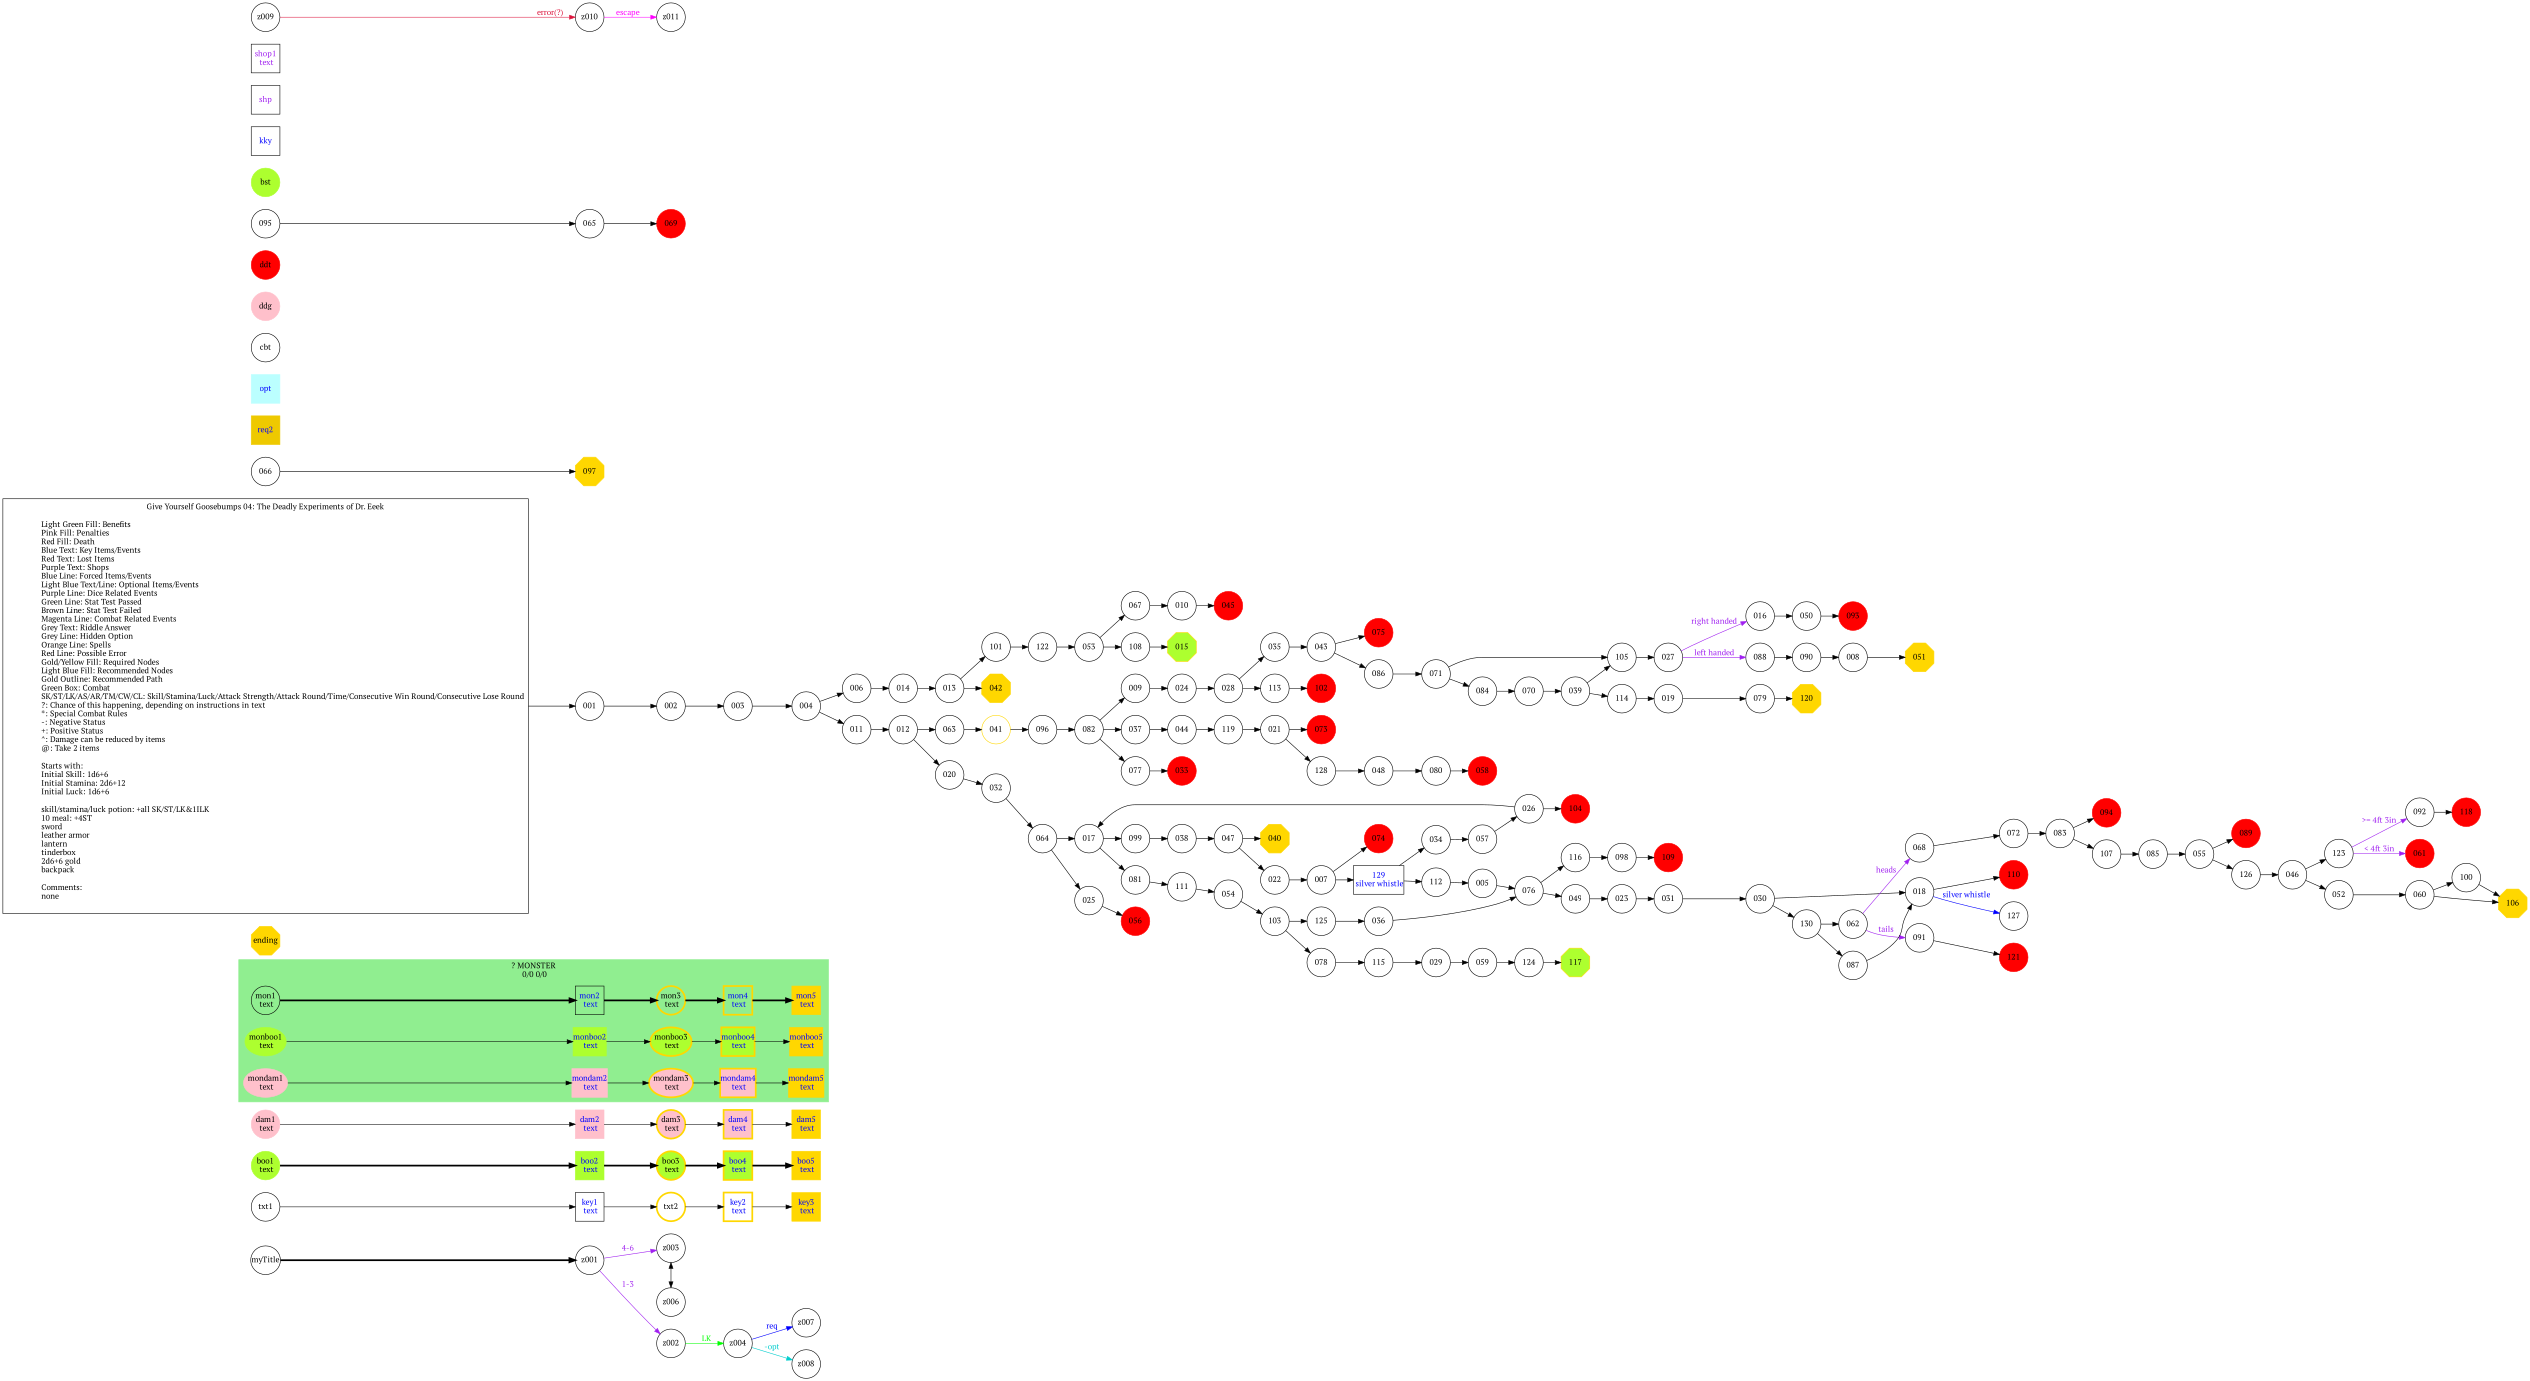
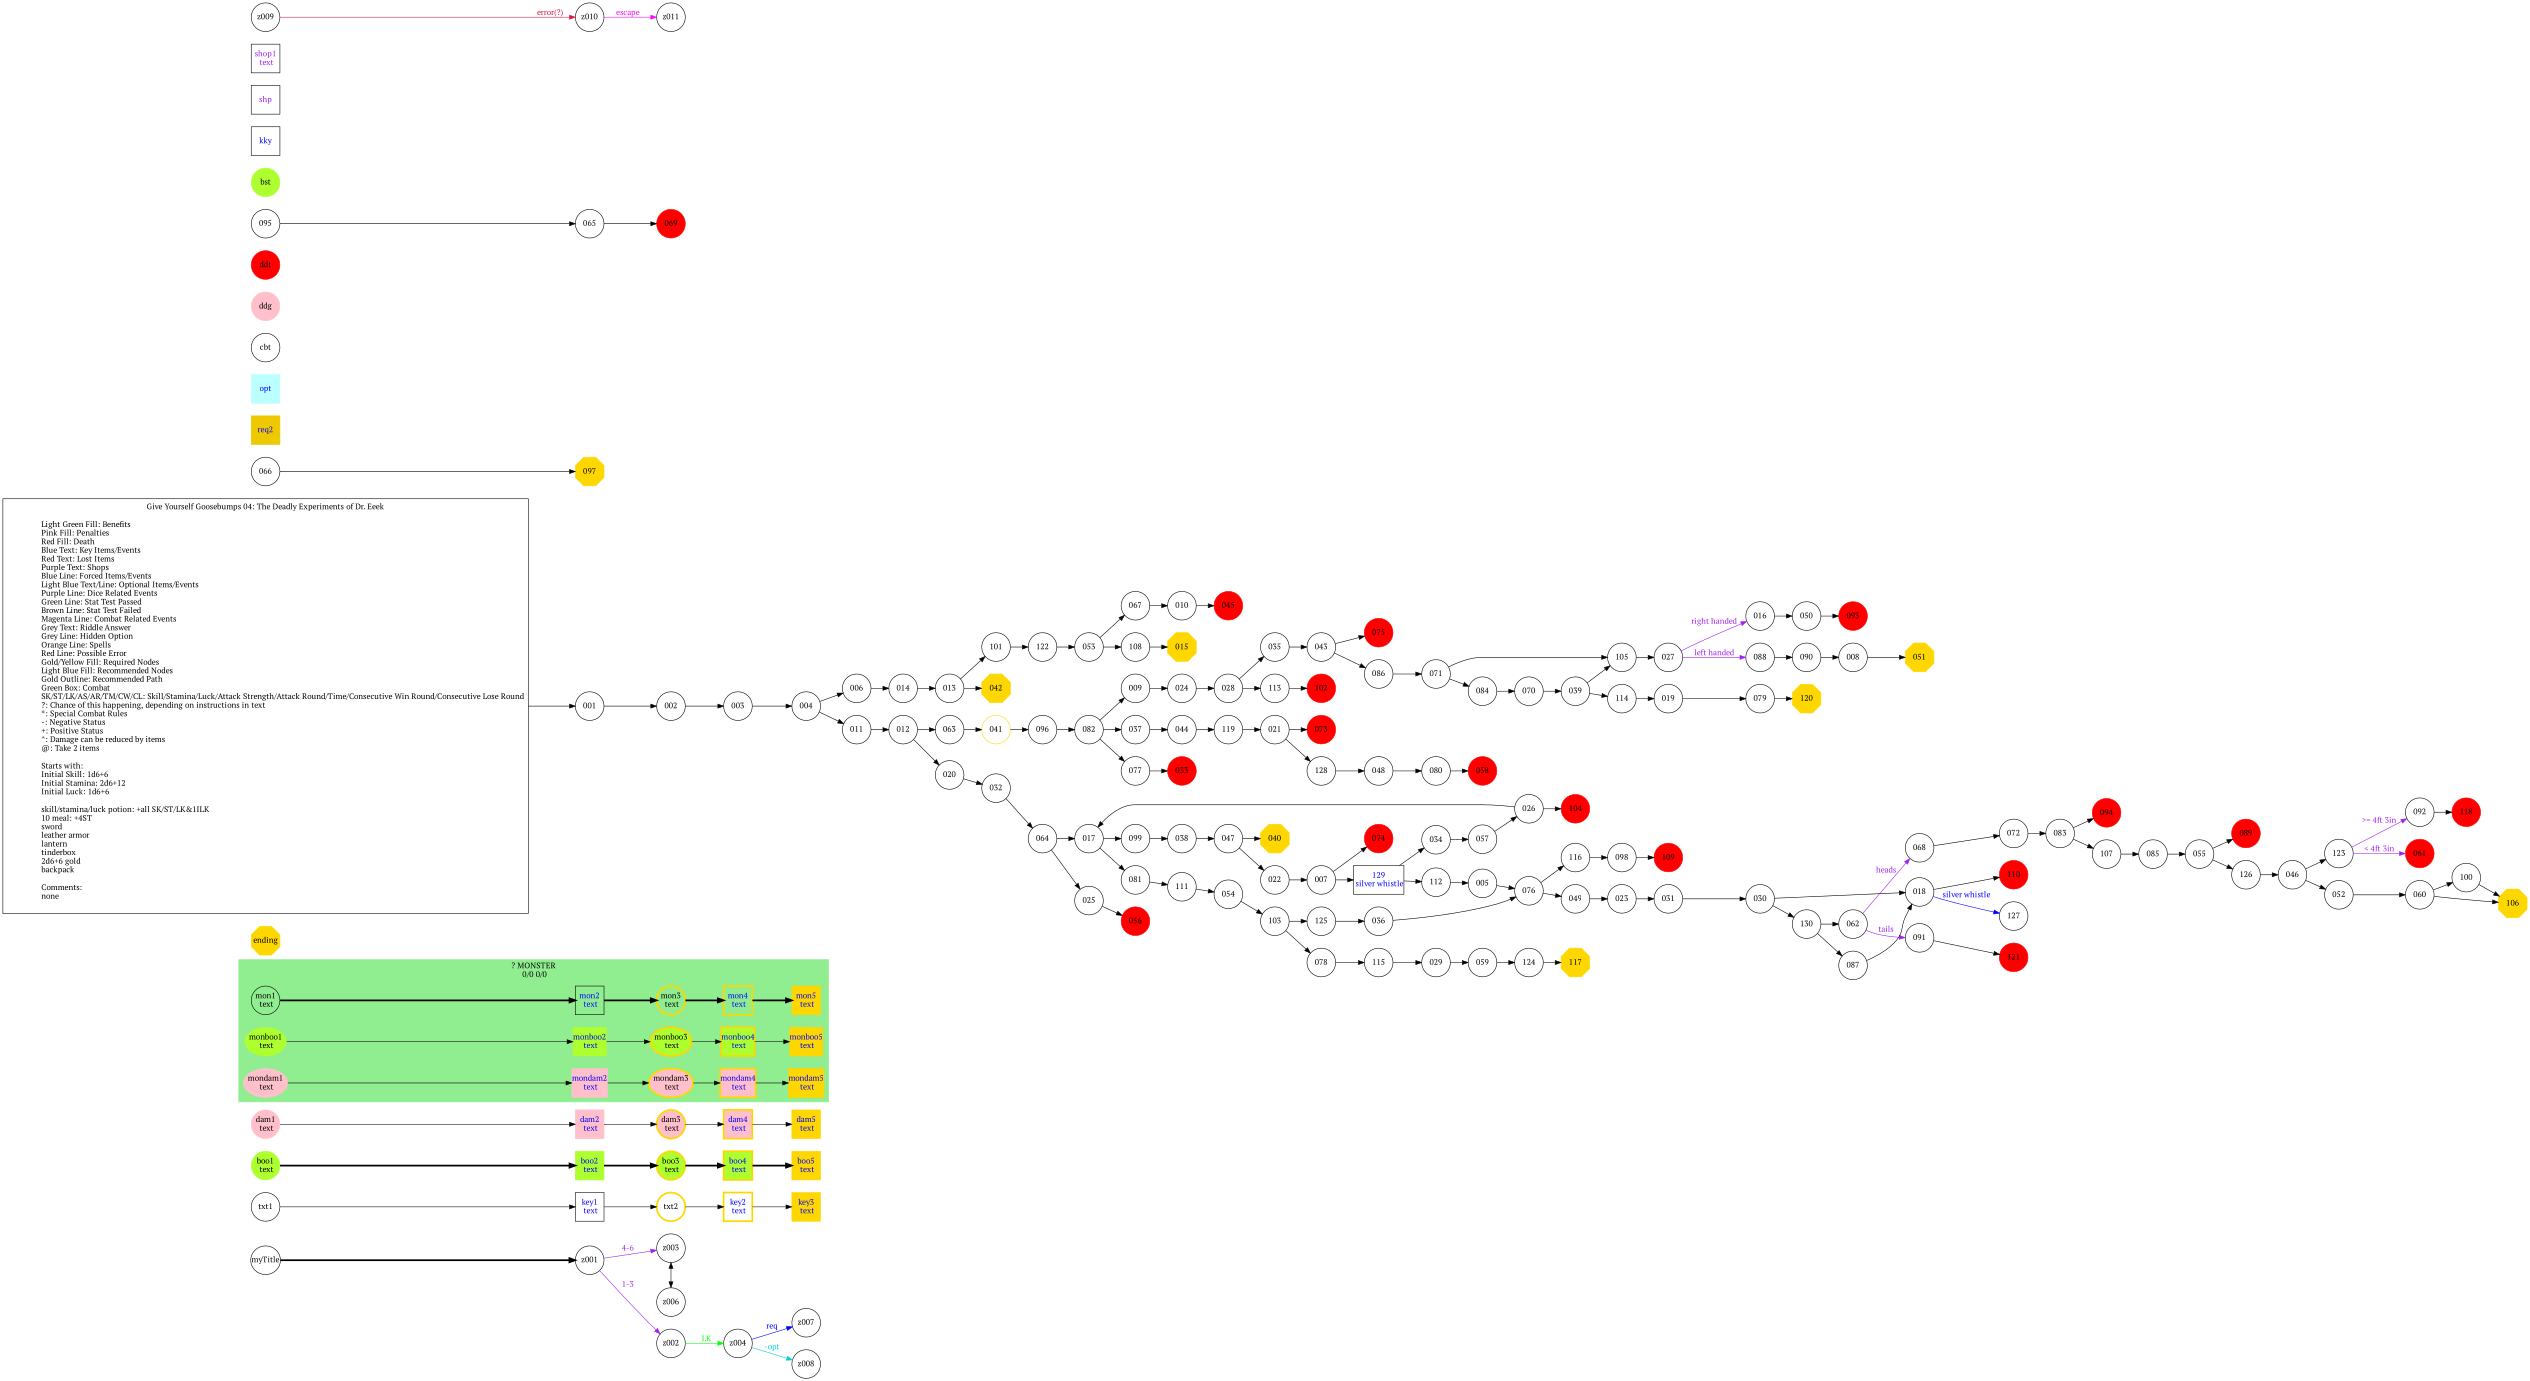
node "015": fillcolor greenyellow -> gold
node "117": fillcolor greenyellow -> gold
